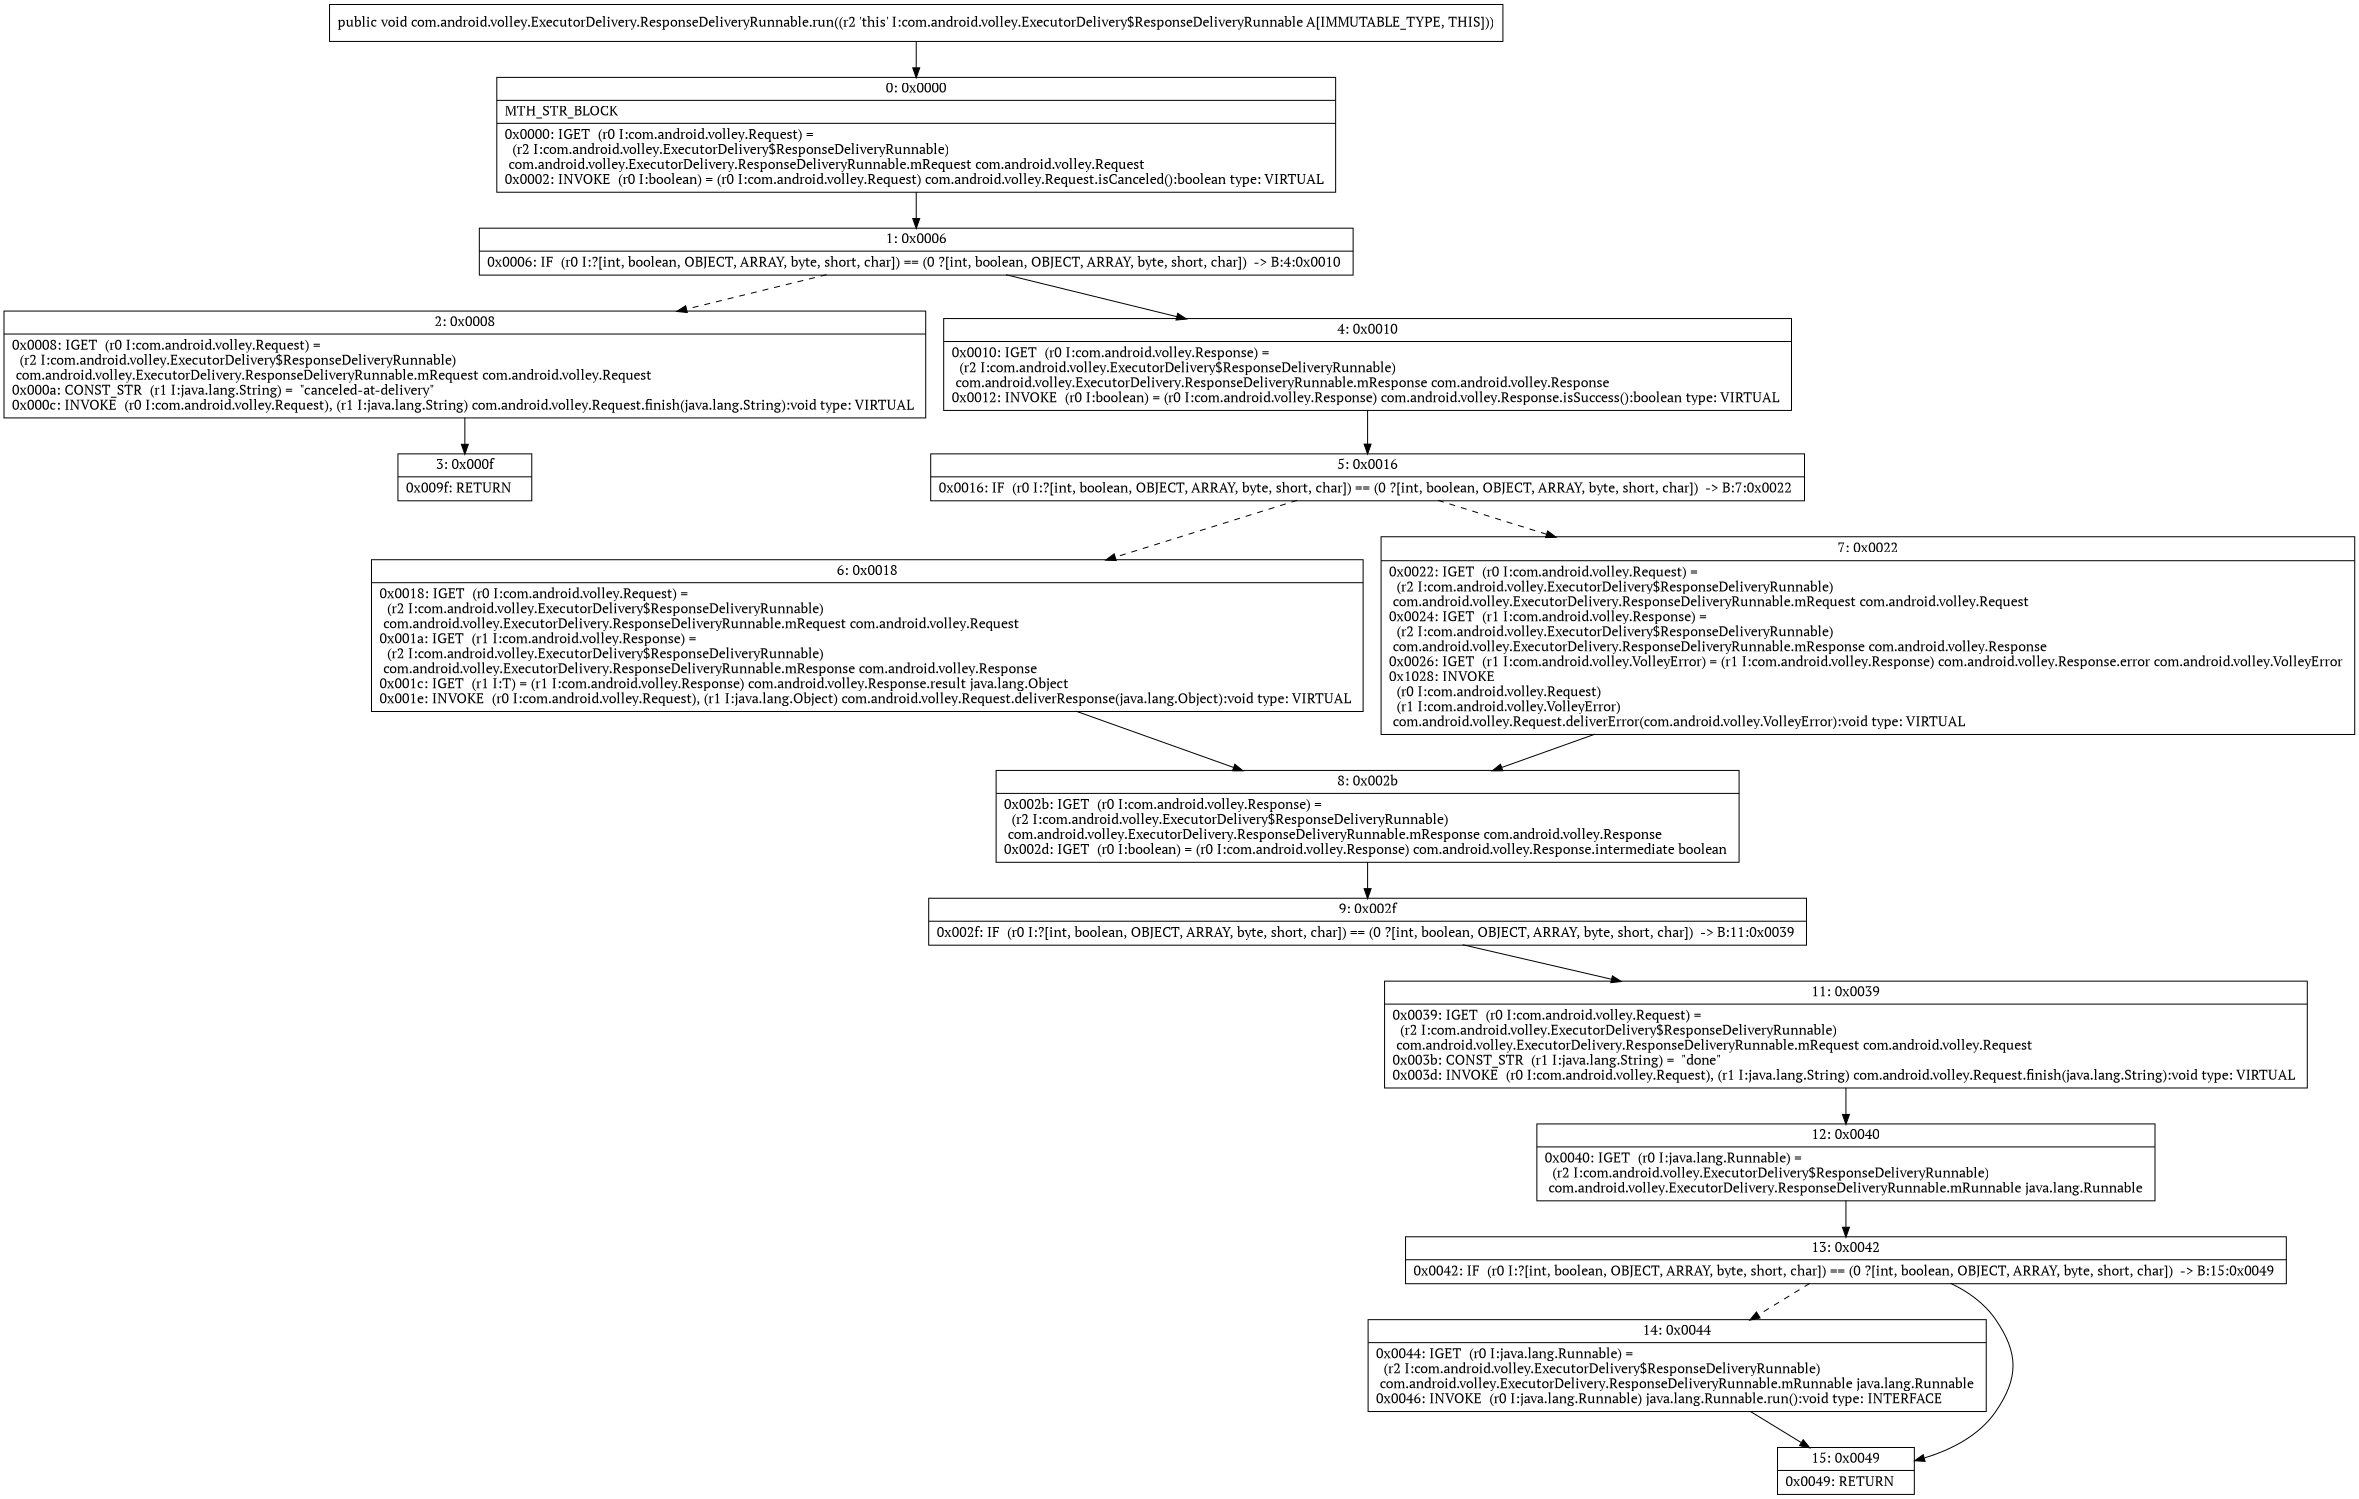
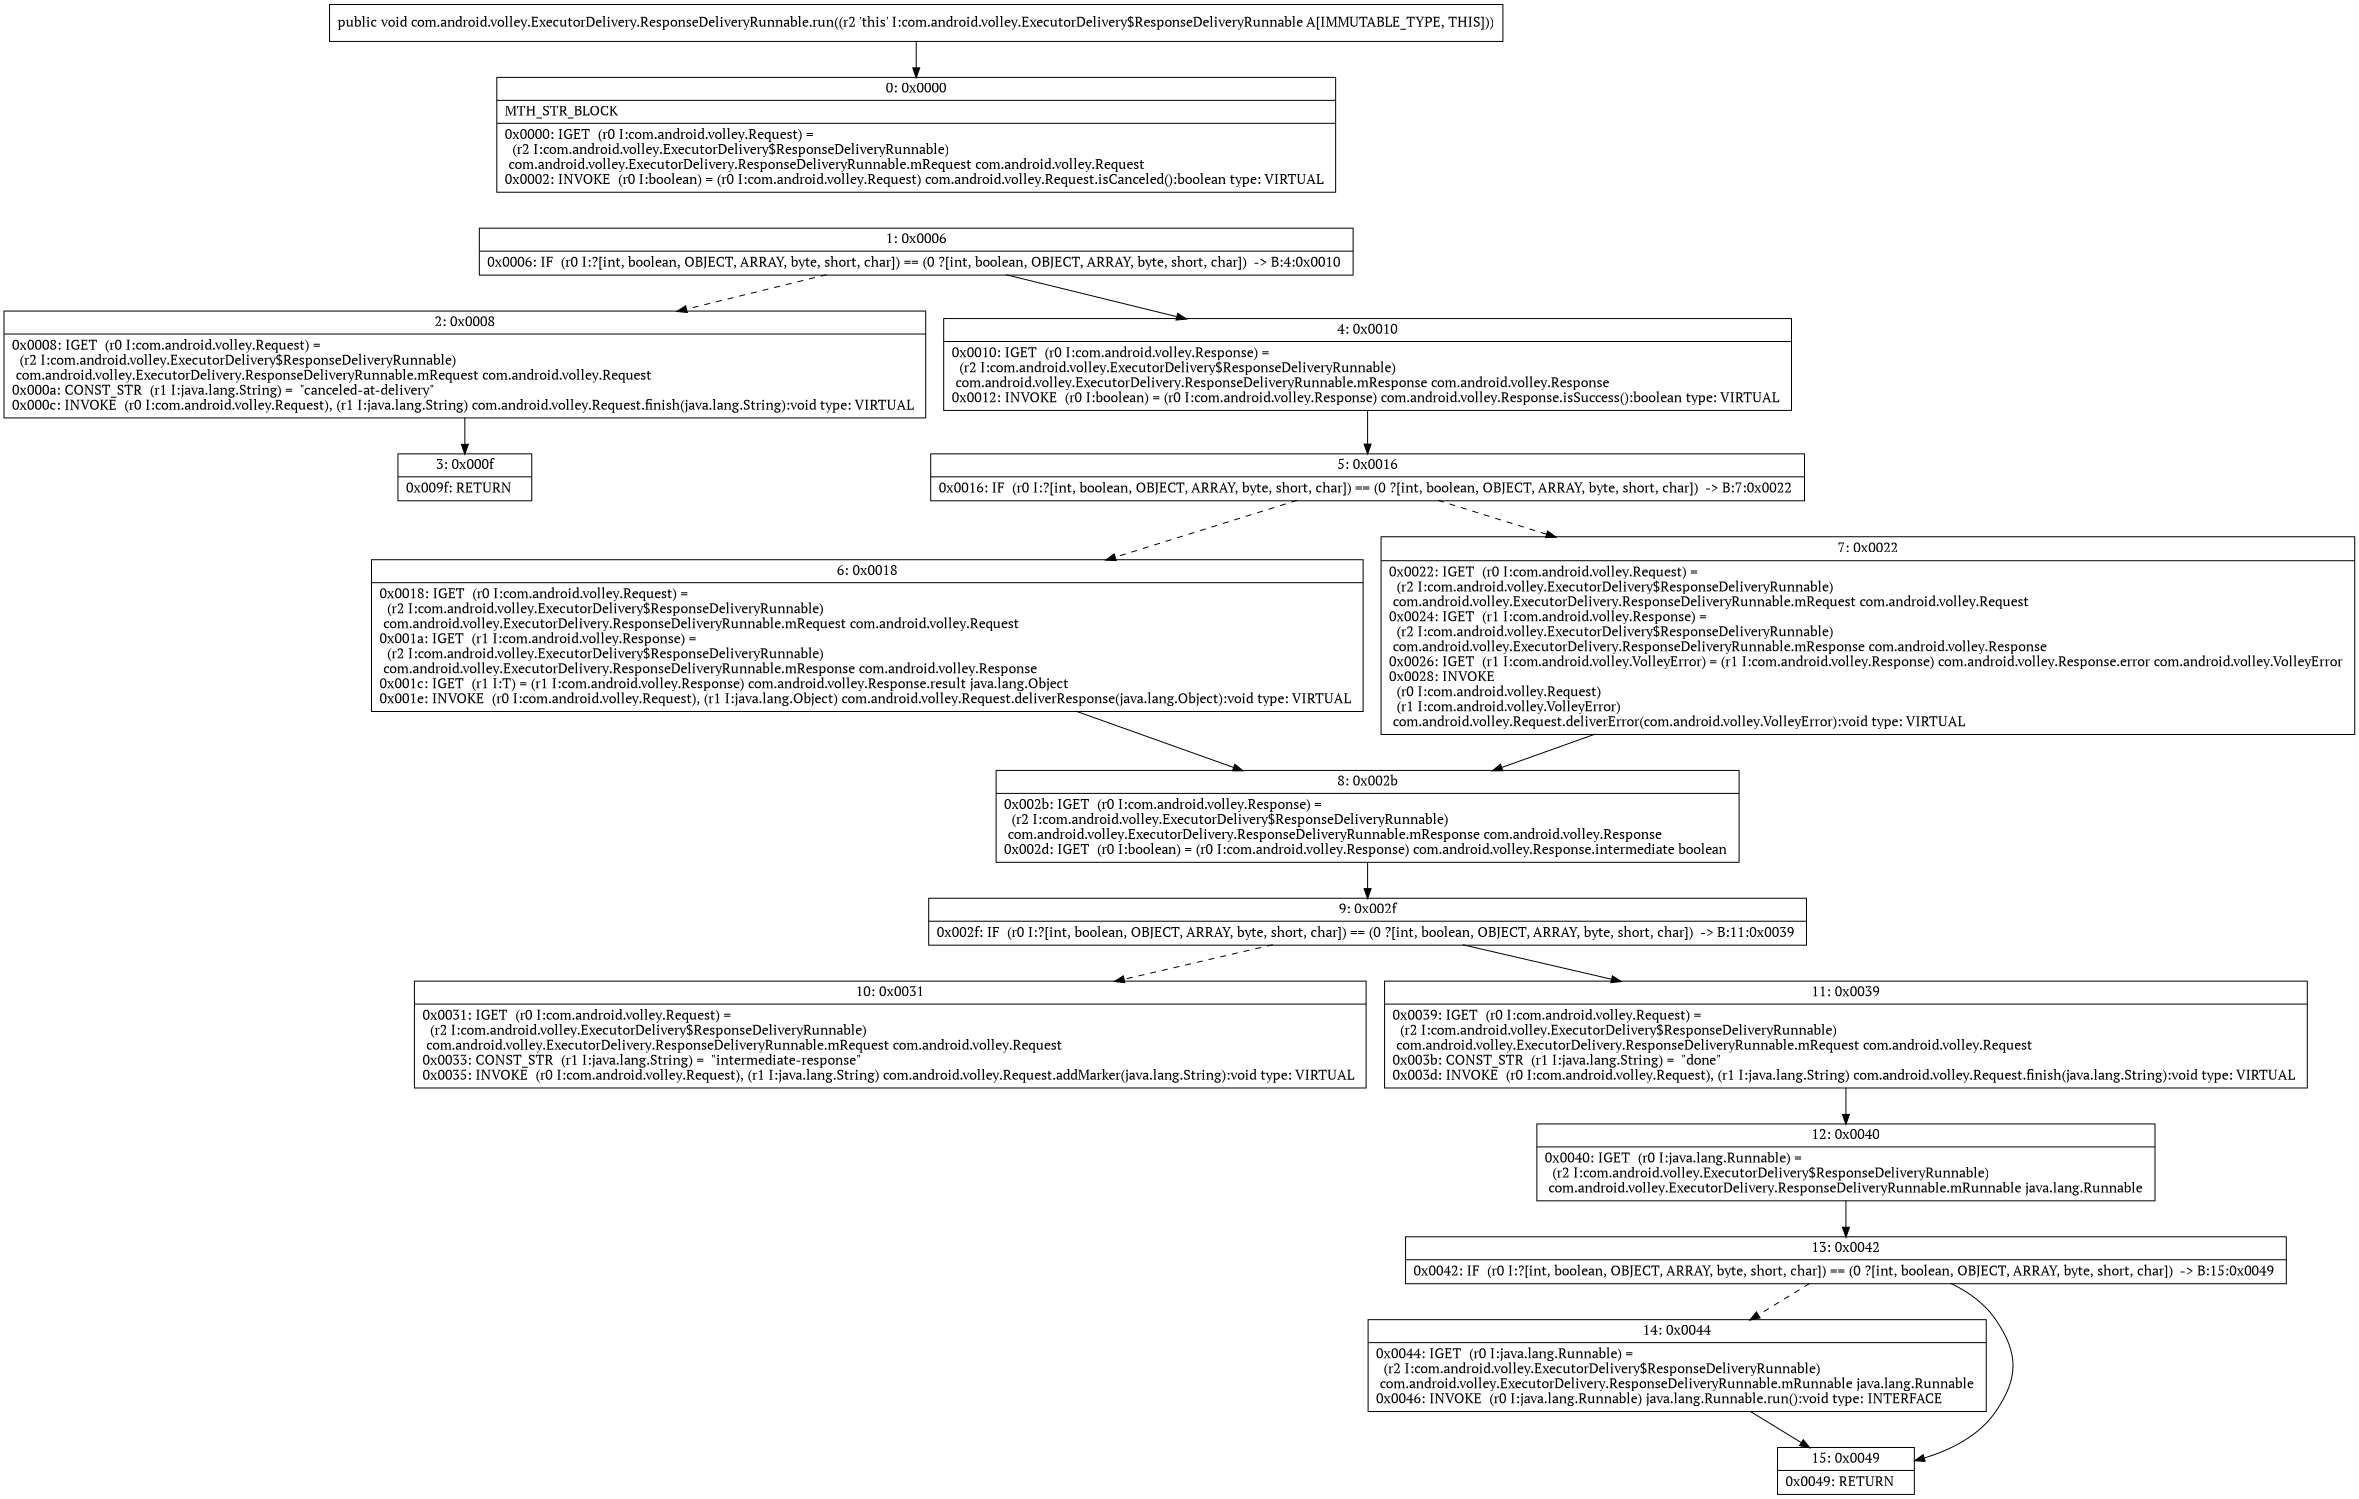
edge "0: 0x0000" -> "1: 0x0006": removed
node "7: 0x0022": text "0x1028: INVOKE" -> "0x0028: INVOKE"
node "10: 0x0031": added
